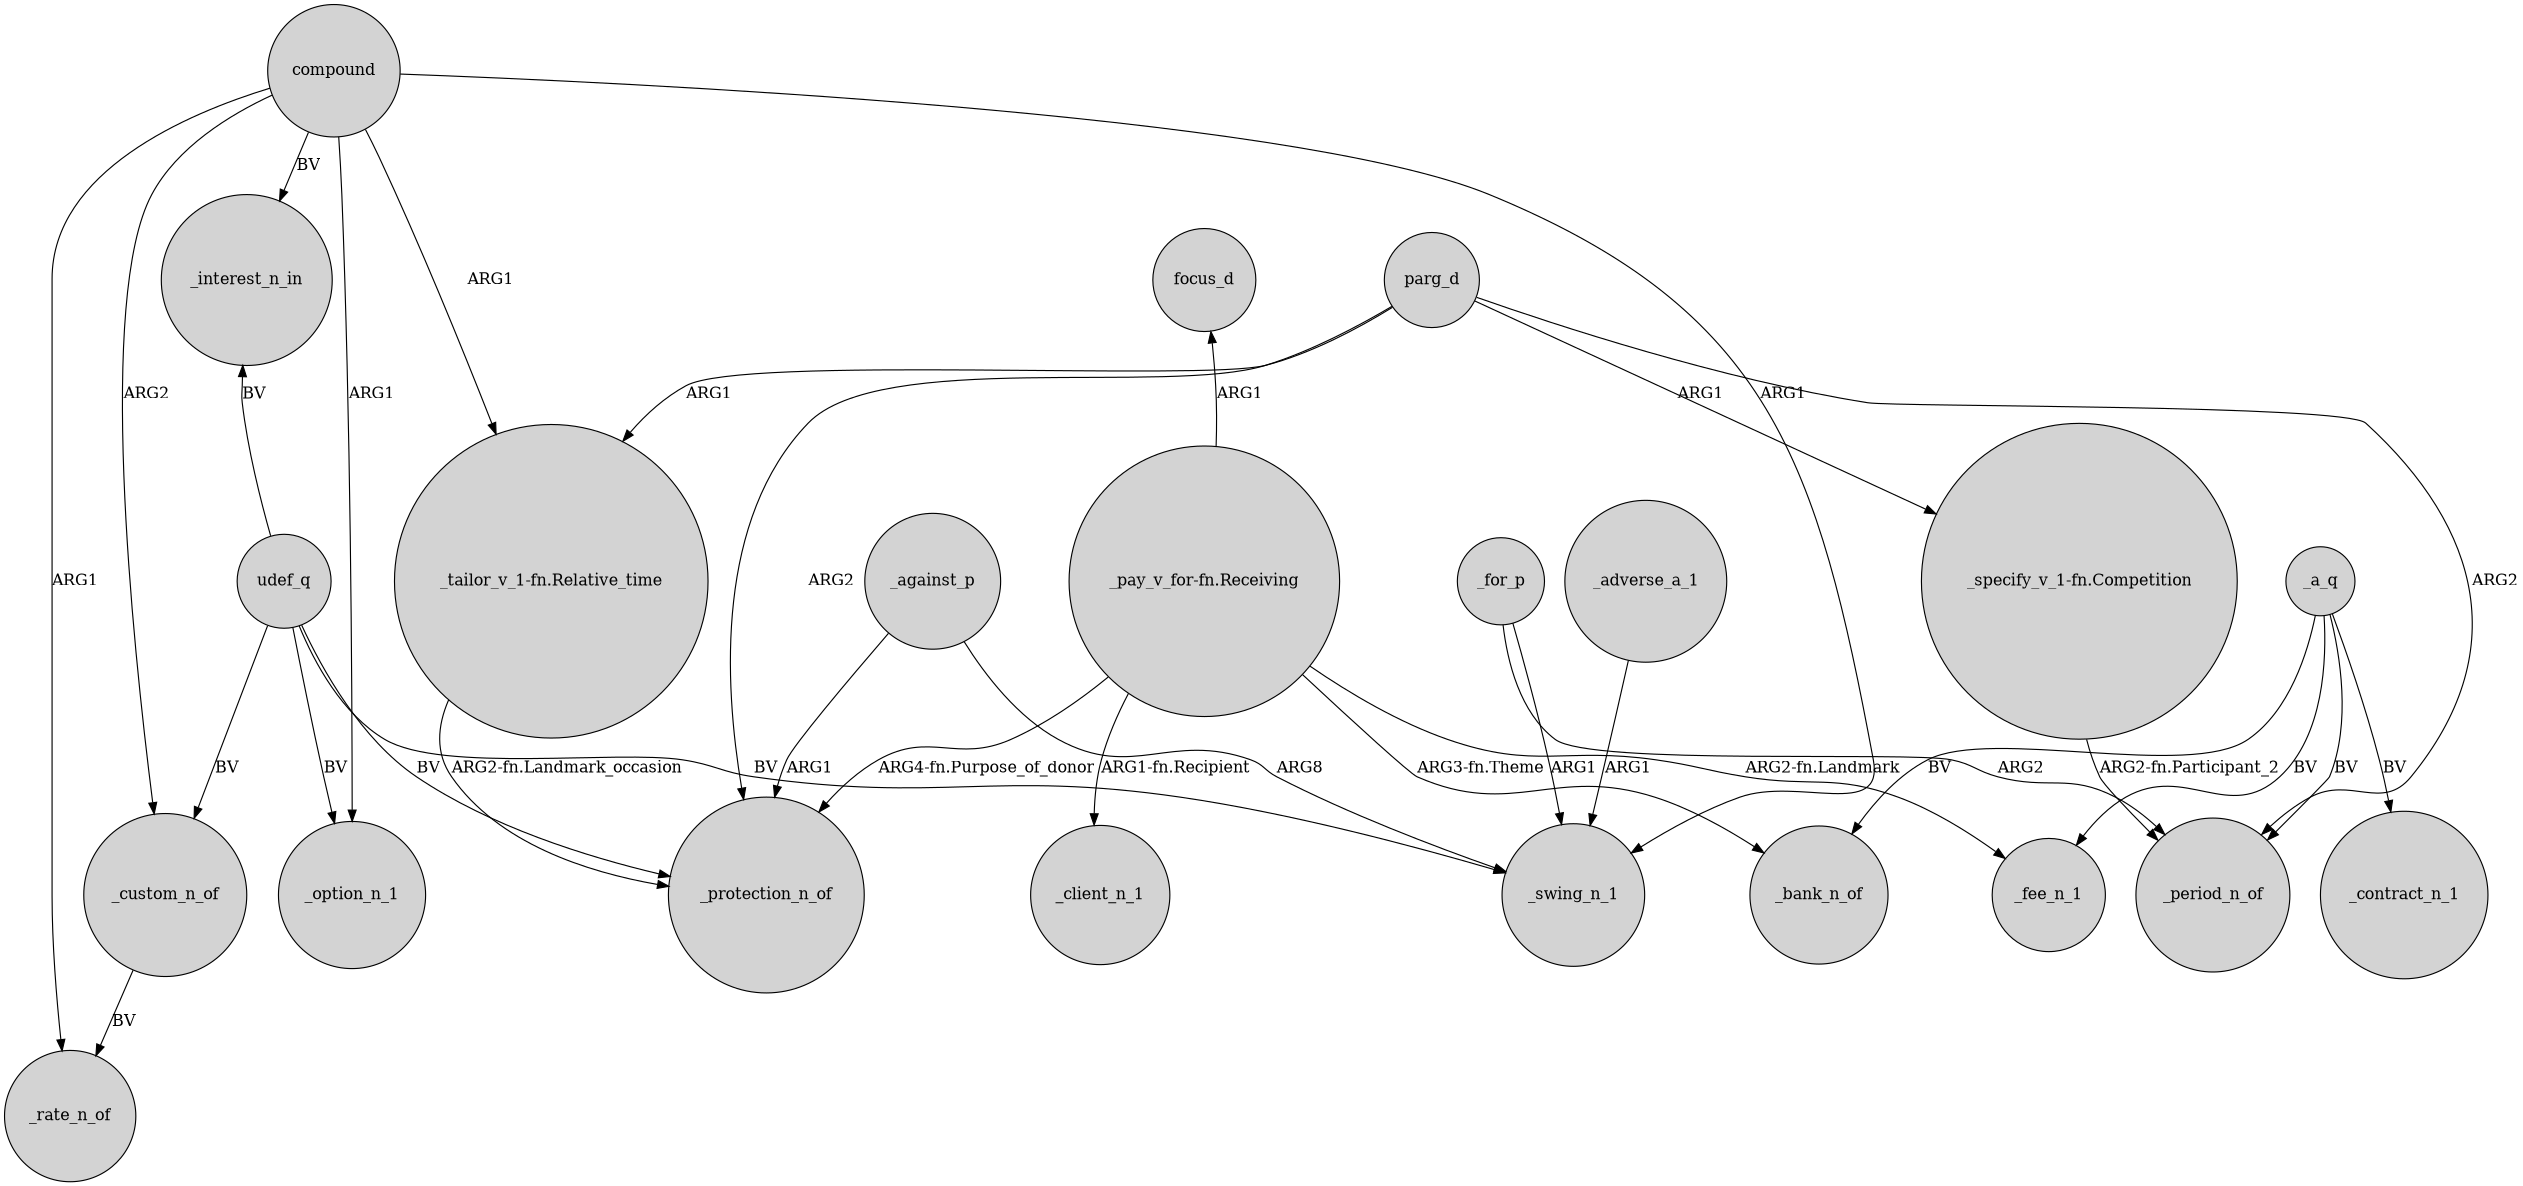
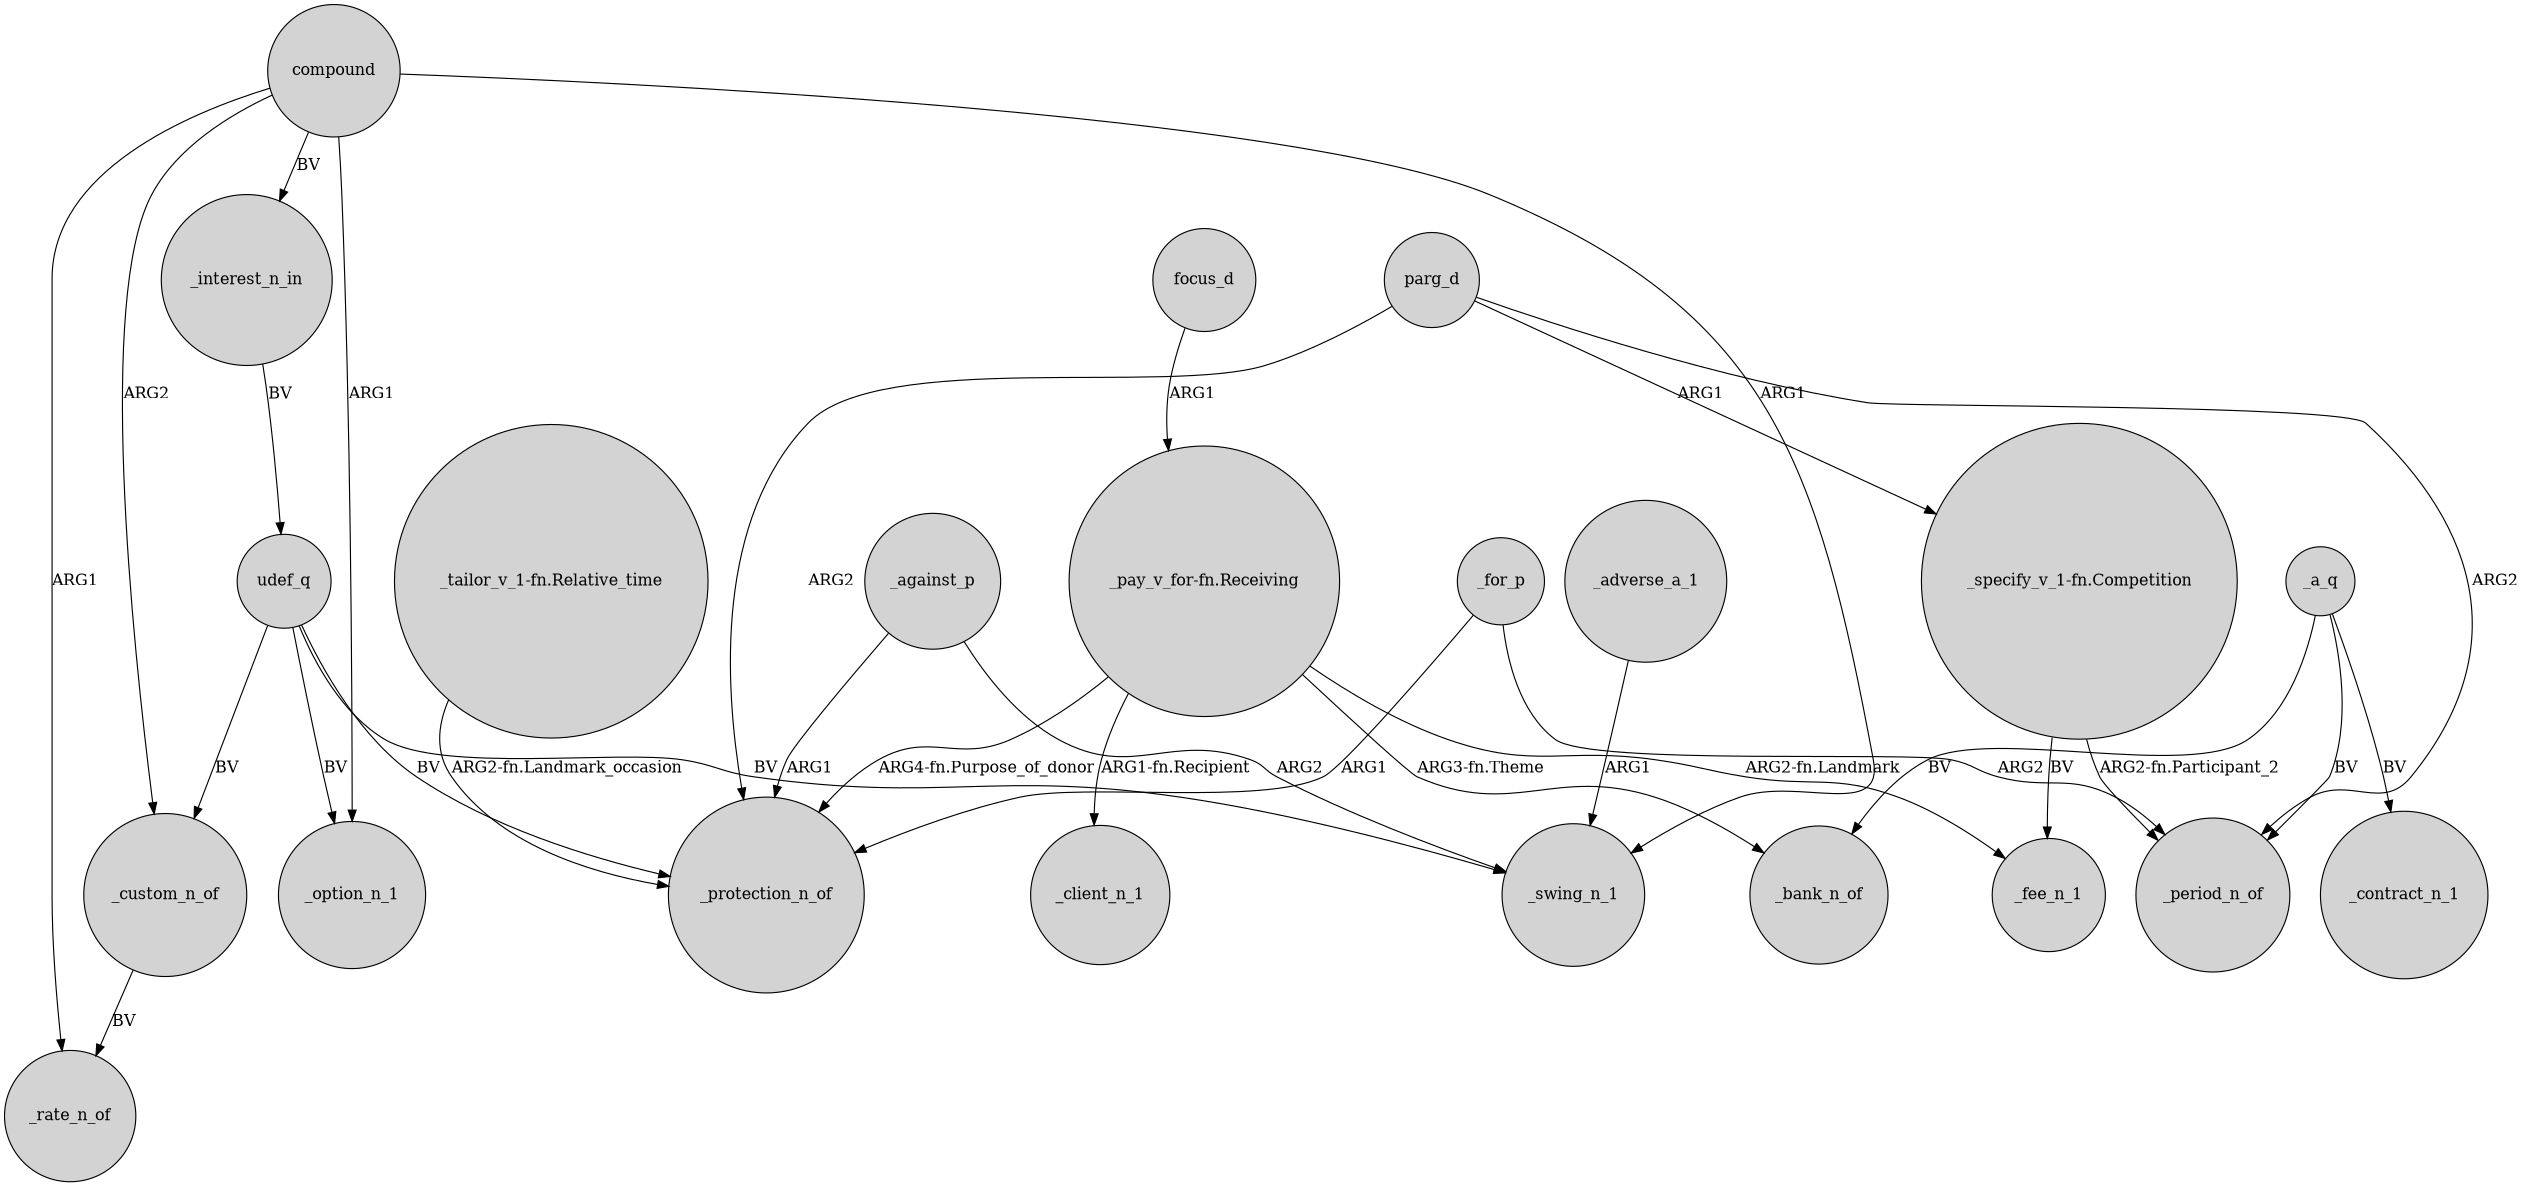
edge "compound" -> "_tailor_v_1-fn.Relative_time": removed, label "ARG1"
edge "parg_d" -> "_tailor_v_1-fn.Relative_time": removed, label "ARG1"
edge "_pay_v_for-fn.Receiving" -> "focus_d": reversed
edge "udef_q" -> "_interest_n_in": reversed
edge "_for_p" -> "_swing_n_1": now "_for_p" -> "_protection_n_of"
edge "_against_p" -> "_swing_n_1": label "ARG8" -> "ARG2"
edge "_a_q" -> "_fee_n_1": now "_specify_v_1-fn.Competition" -> "_fee_n_1"
